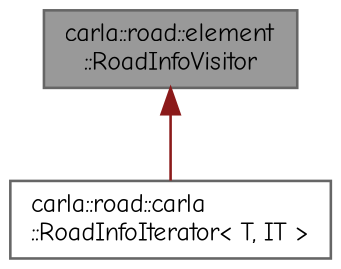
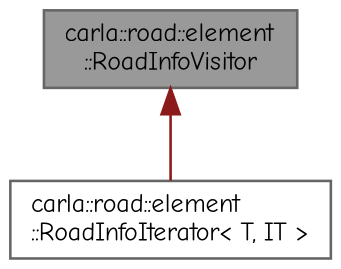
node "carla::road::carla ::RoadInfoIterator< T, IT >": label "carla::road::carla ::RoadInfoIterator< T, IT >" -> "carla::road::element ::RoadInfoIterator< T, IT >"
